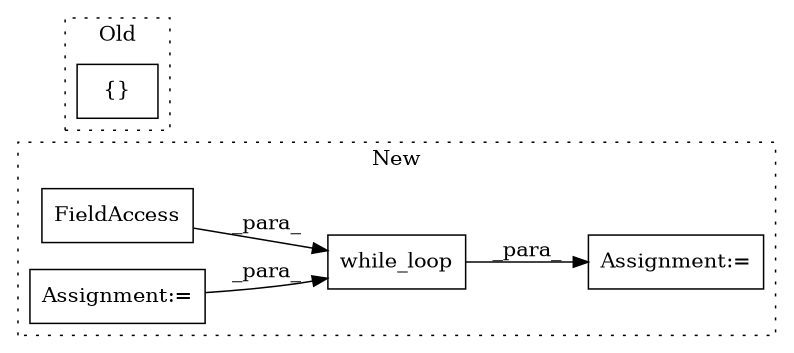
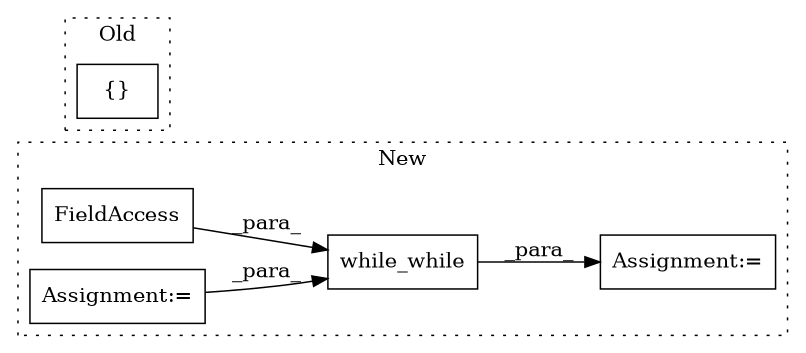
node "while_loop": label "while_loop" -> "while_while"
